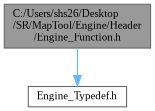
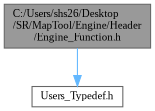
node "Engine_Typedef.h": label "Engine_Typedef.h" -> "Users_Typedef.h"
